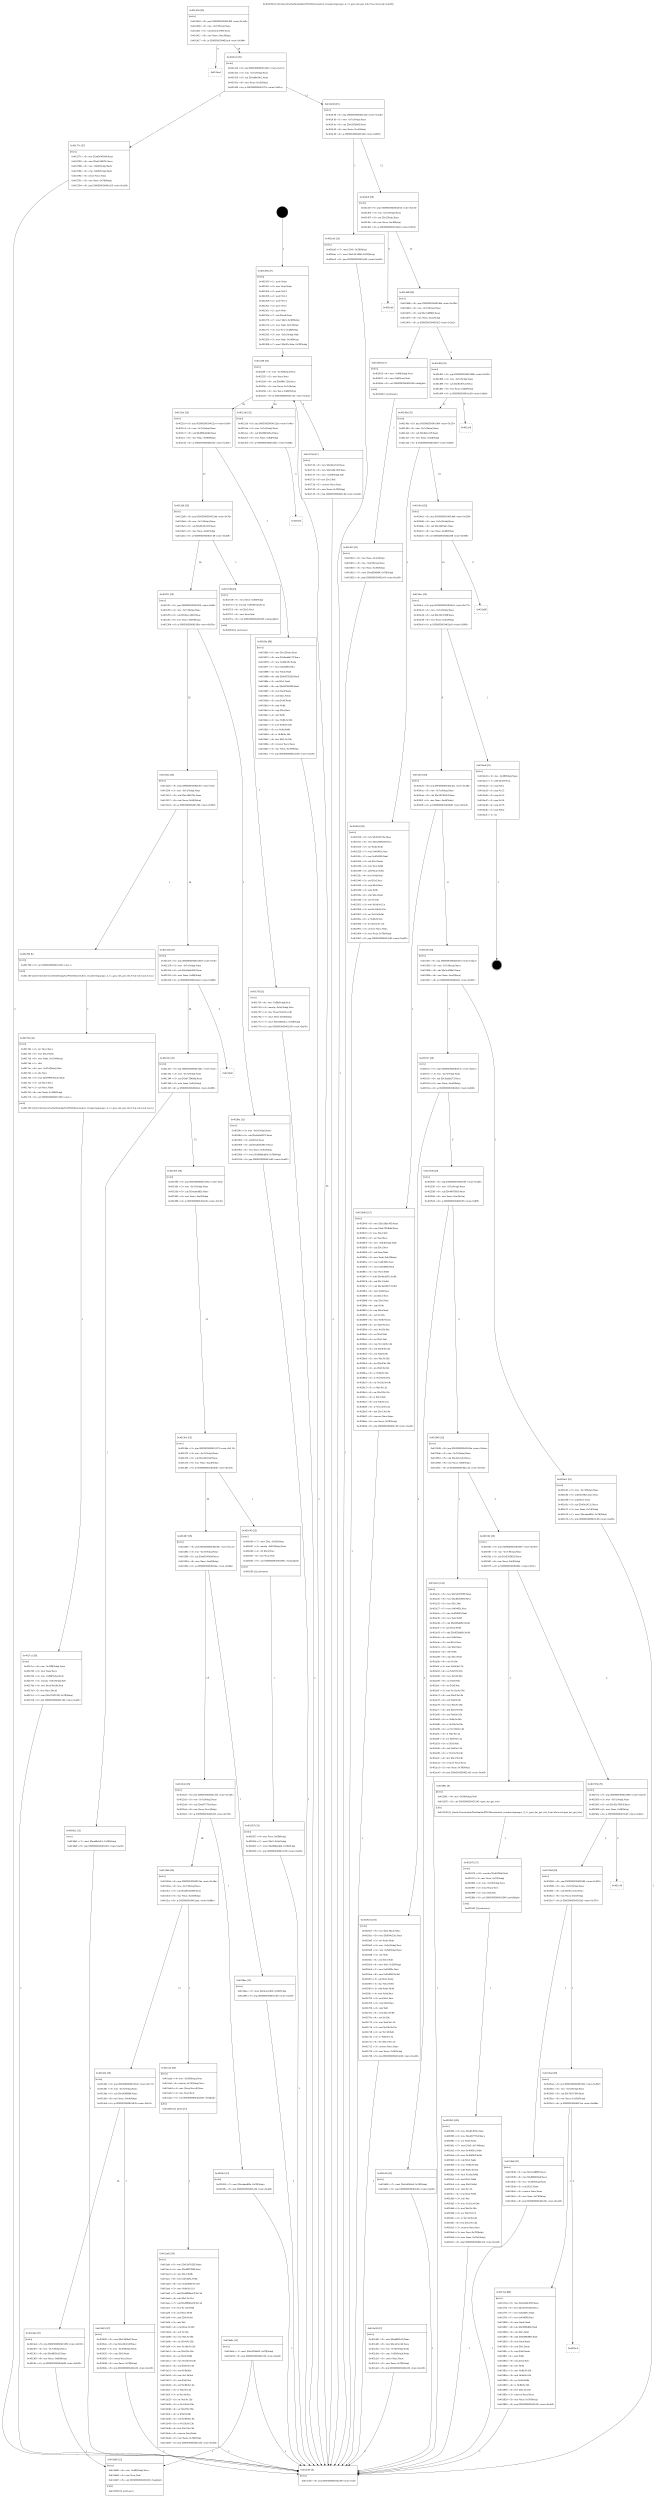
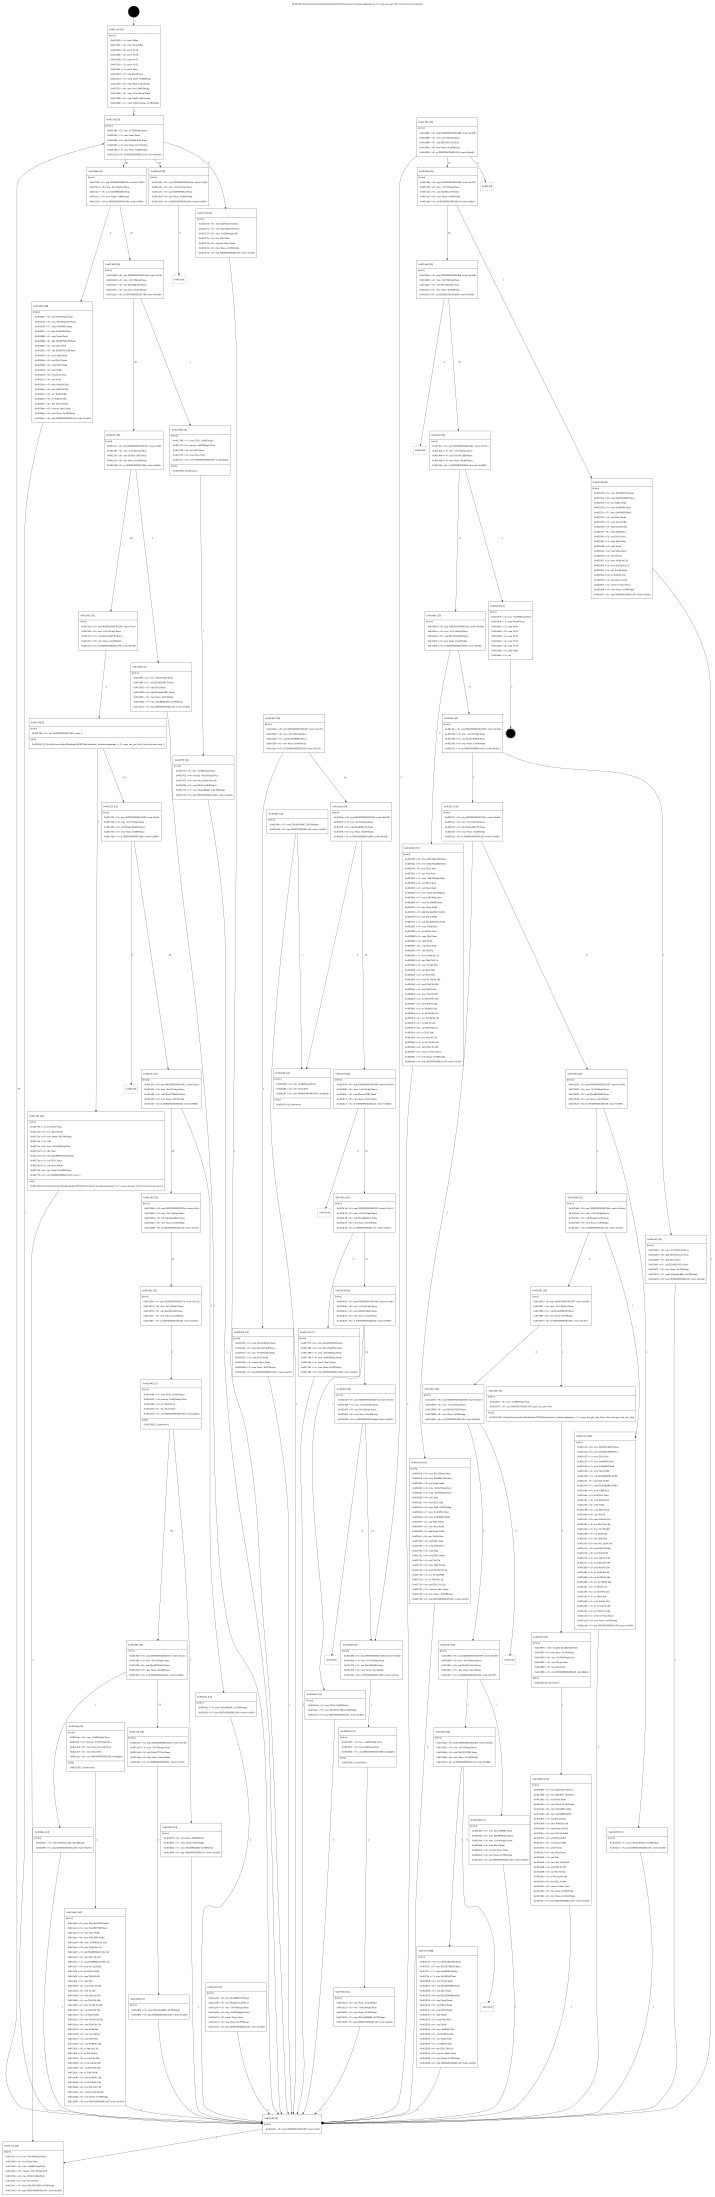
edge "0x401468 [25]" -> "0x401481 [25]": reversed
edge "0x40130a [25]" -> "0x401323 [25]": now "0x401799 [5]" -> "0x401323 [25]"
edge "0x4013eb [25]" -> "0x401404 [25]": added, label "15"
edge "0x40136e [25]" -> "0x401387 [25]": now "0x401640 [23]" -> "0x401387 [25]"
node "0x4013b9 [25]": removed
edge "0x4017ca [35]" -> "0x401c60 [5]": reversed
